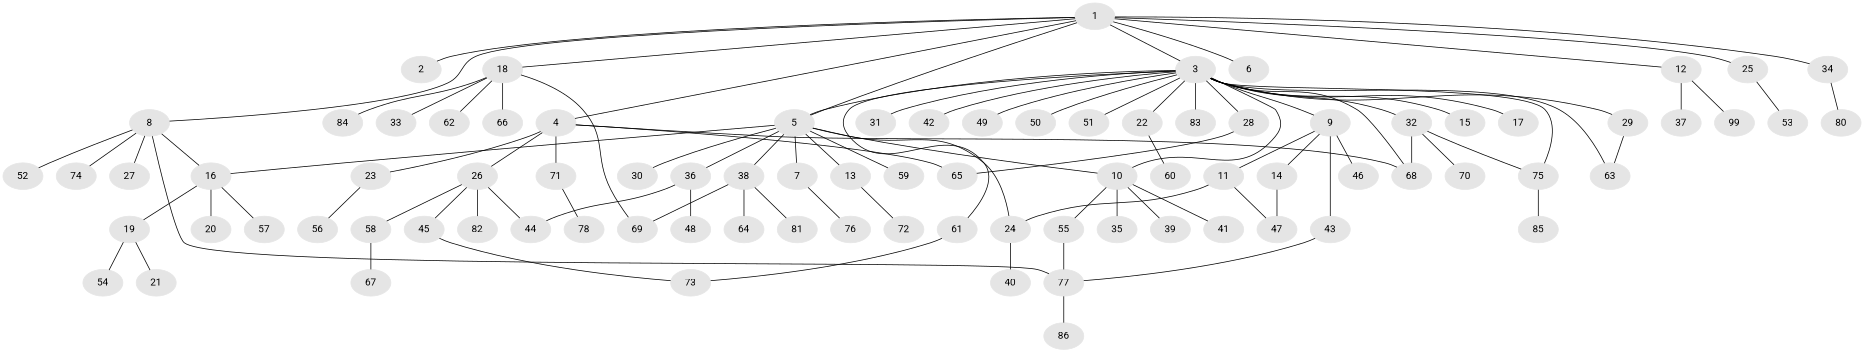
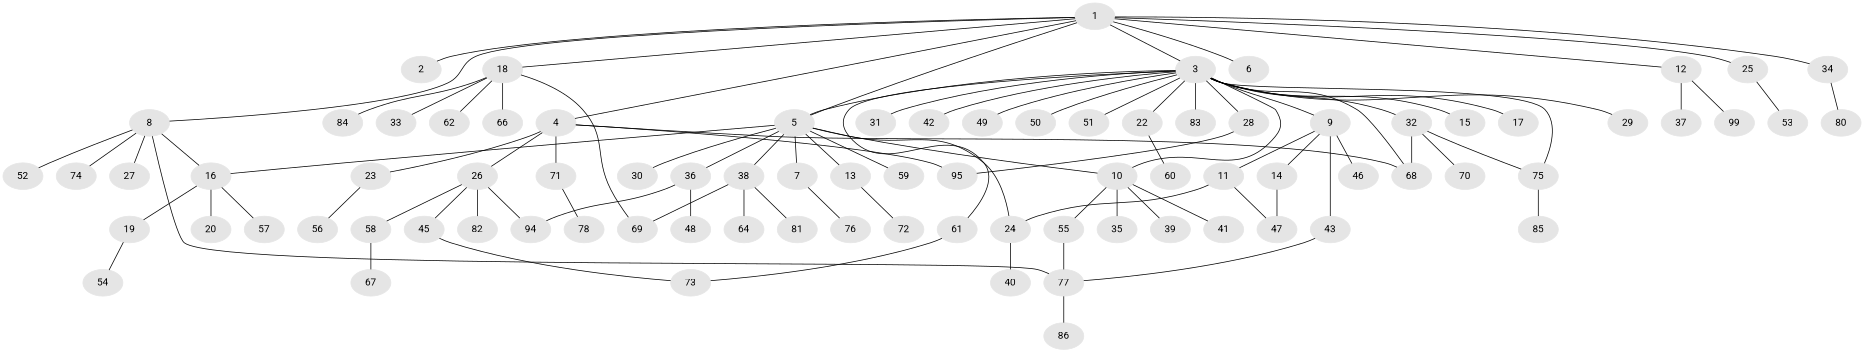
node "65": label "65" -> "95"
node "63": removed
node "44": label "44" -> "94"
node "21": removed
